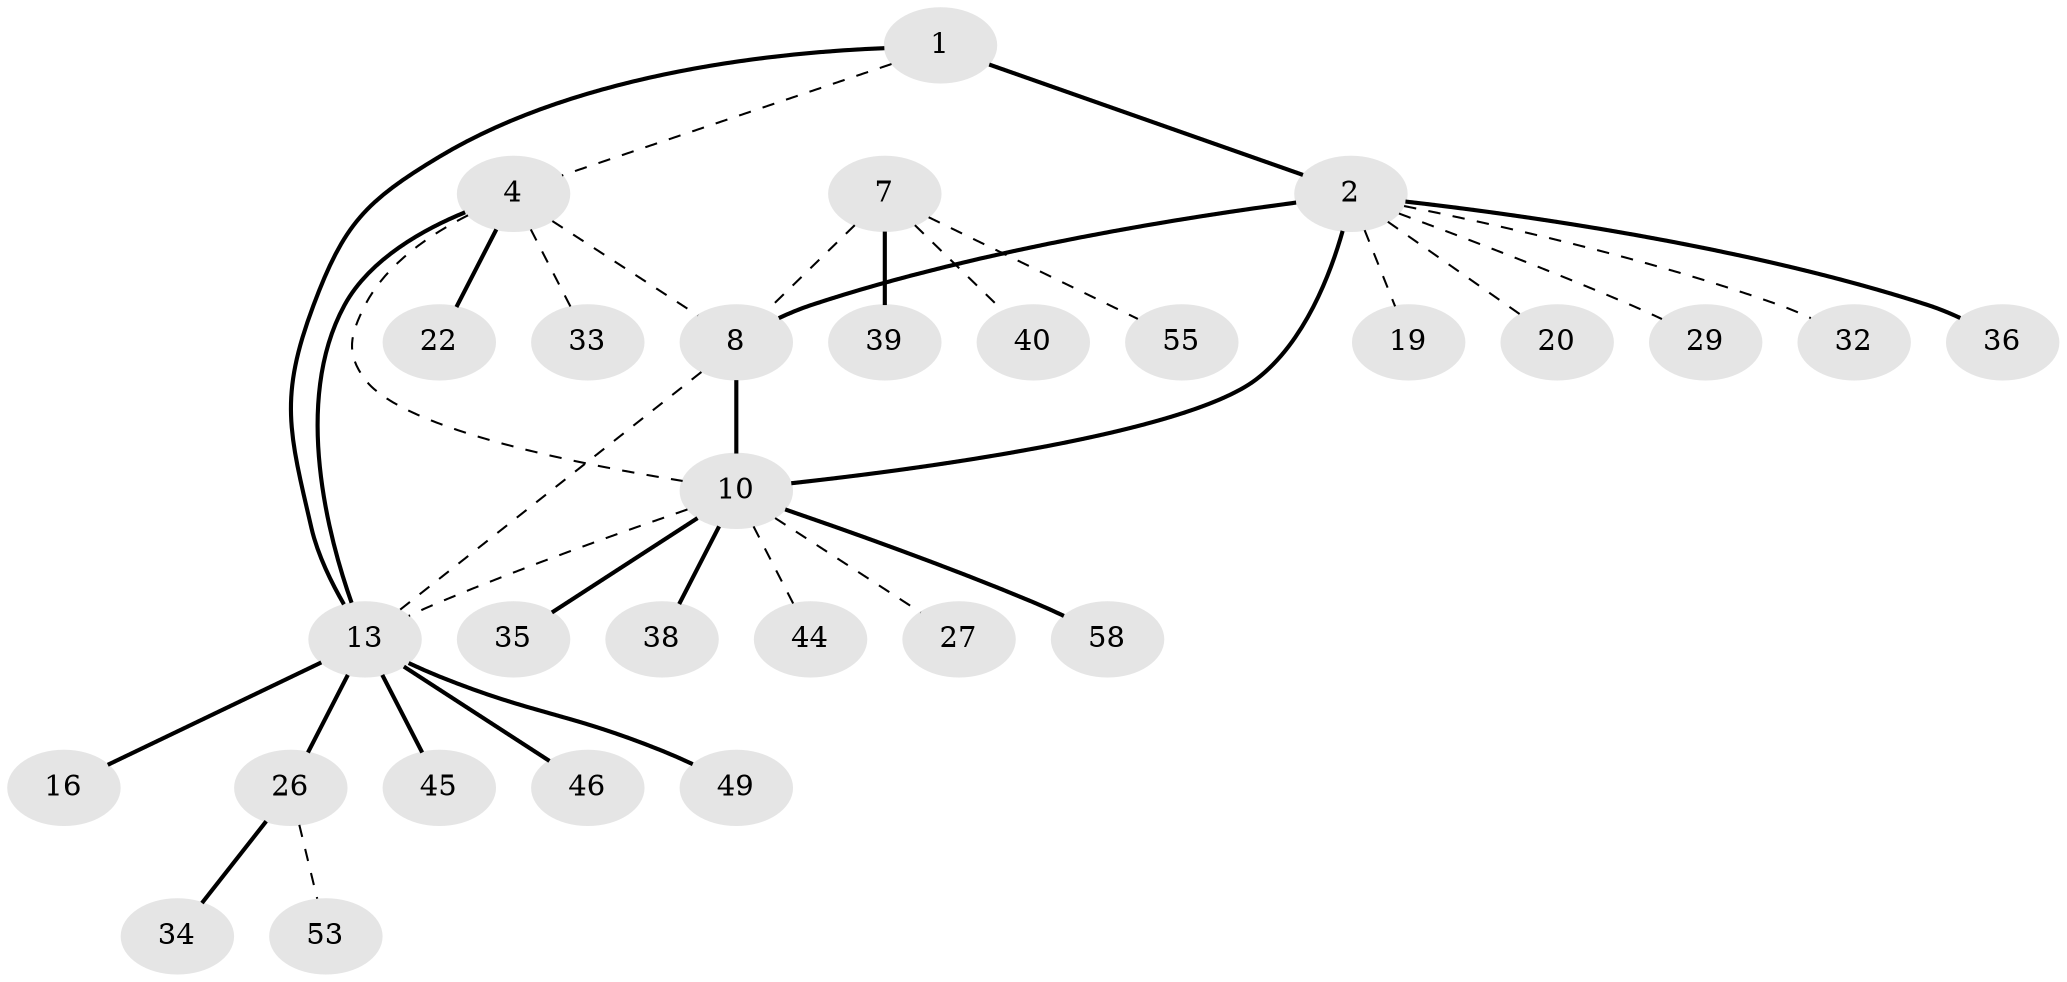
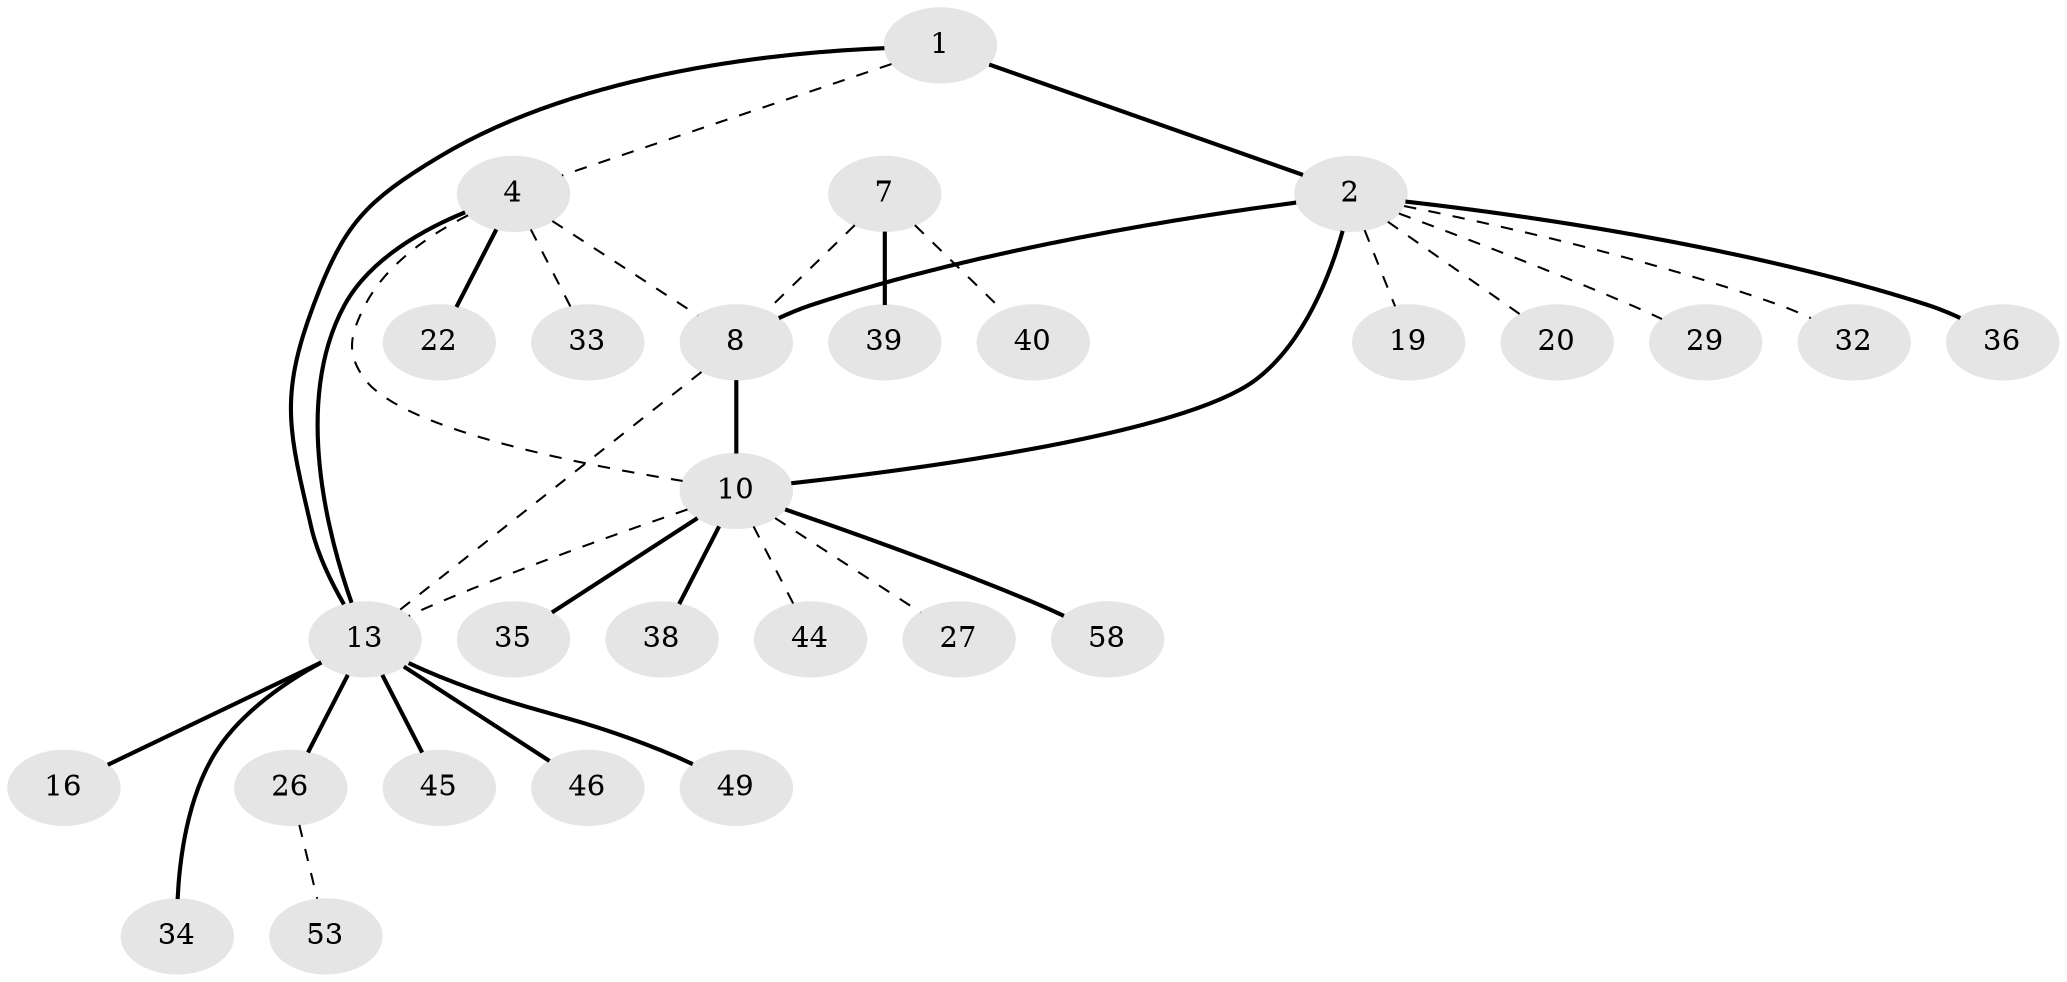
node "55": removed
edge "26" -- "34": now "13" -- "34"
